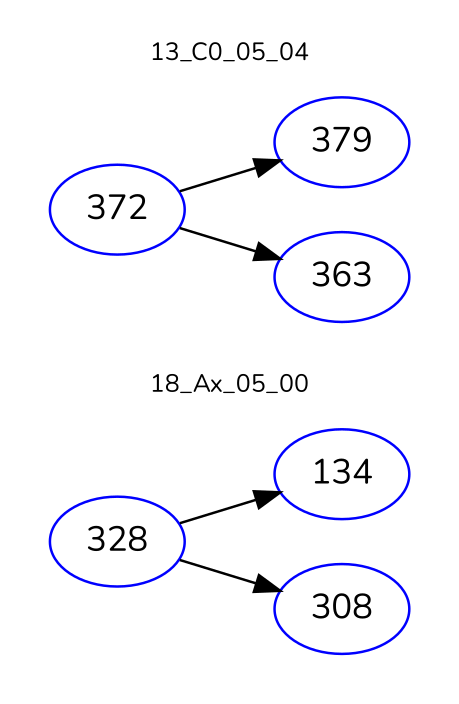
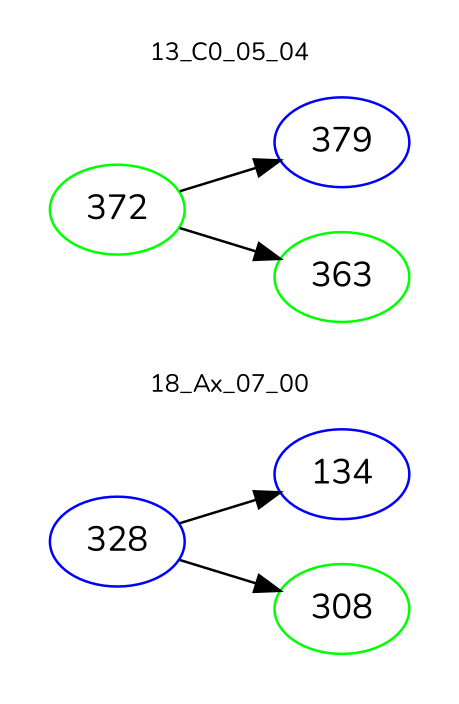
node "372": color blue -> green
node "363": color blue -> green
cluster "18_Ax_05_00": label "18_Ax_05_00" -> "18_Ax_07_00"
node "308": color blue -> green
